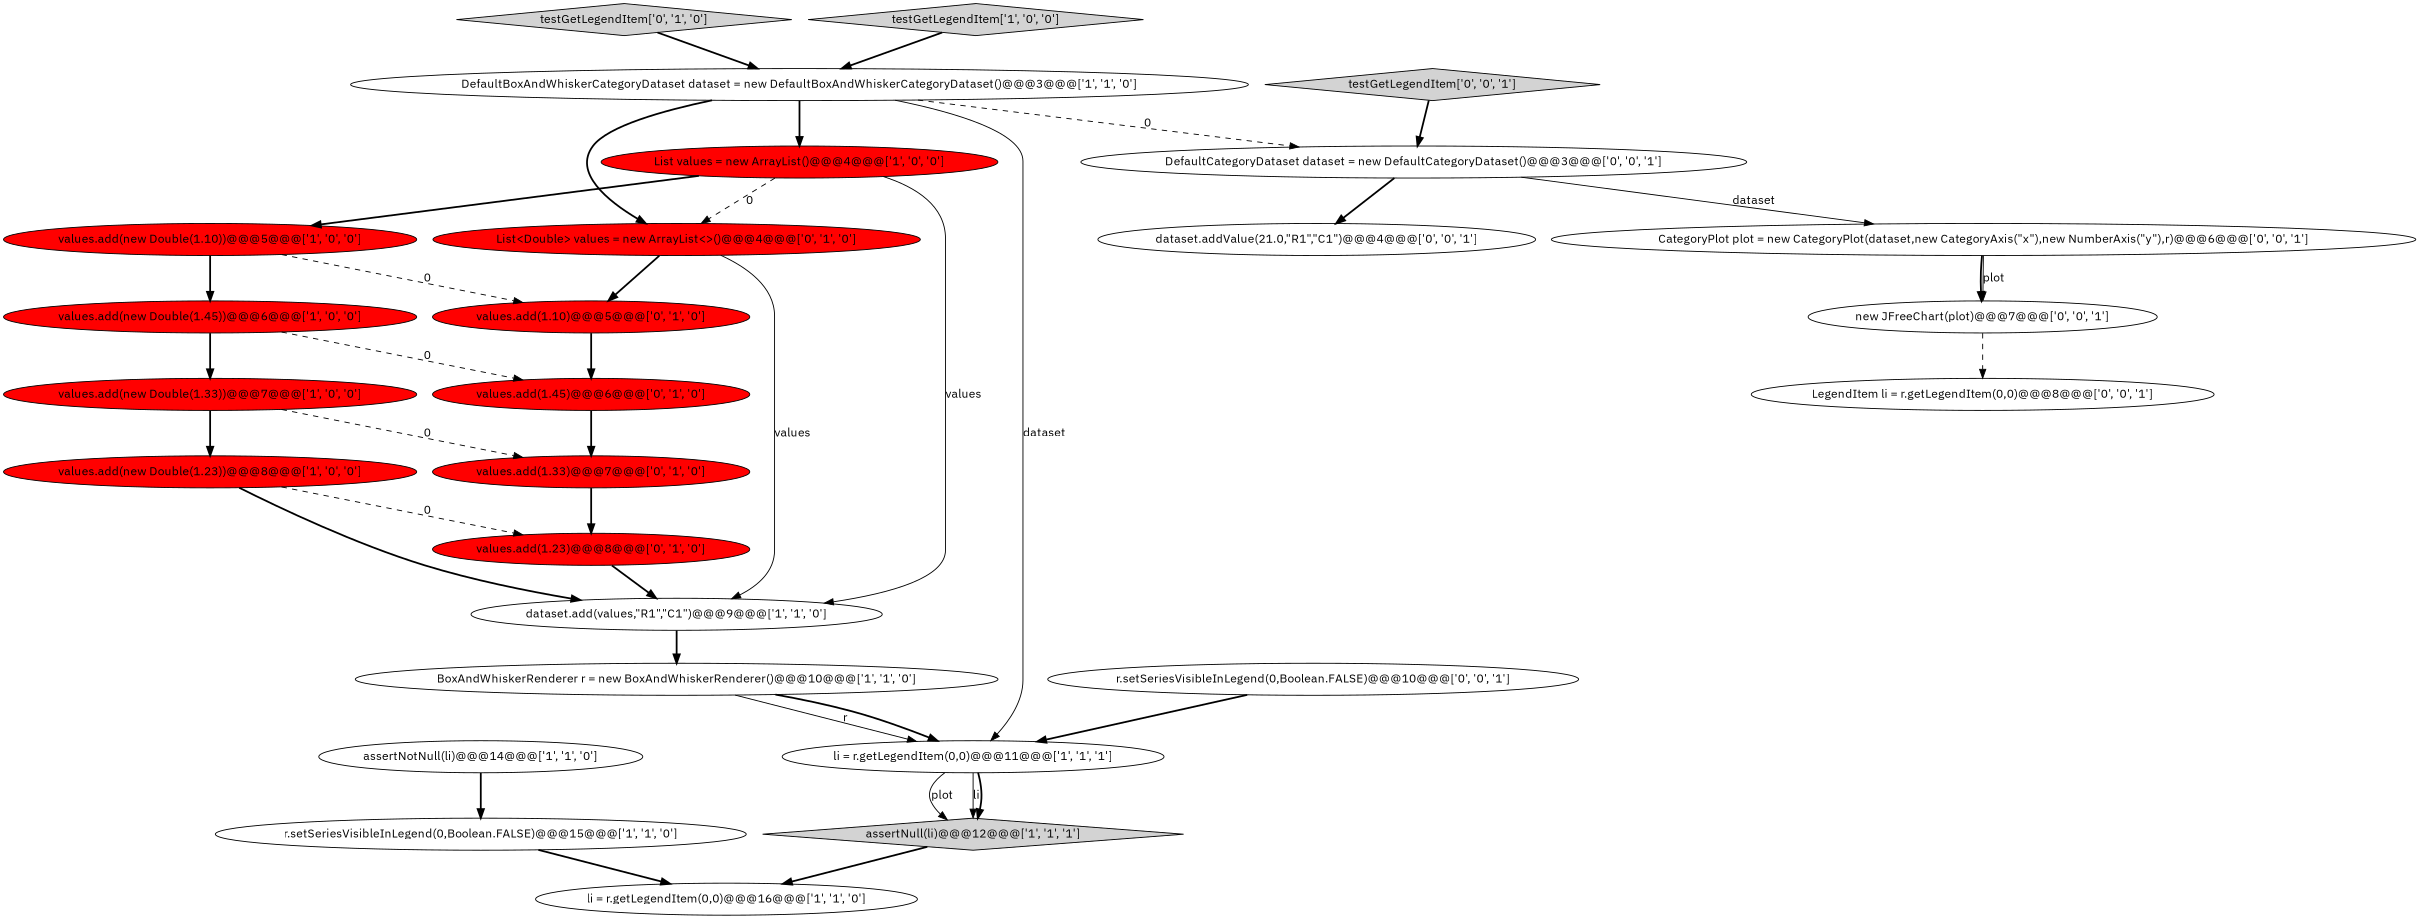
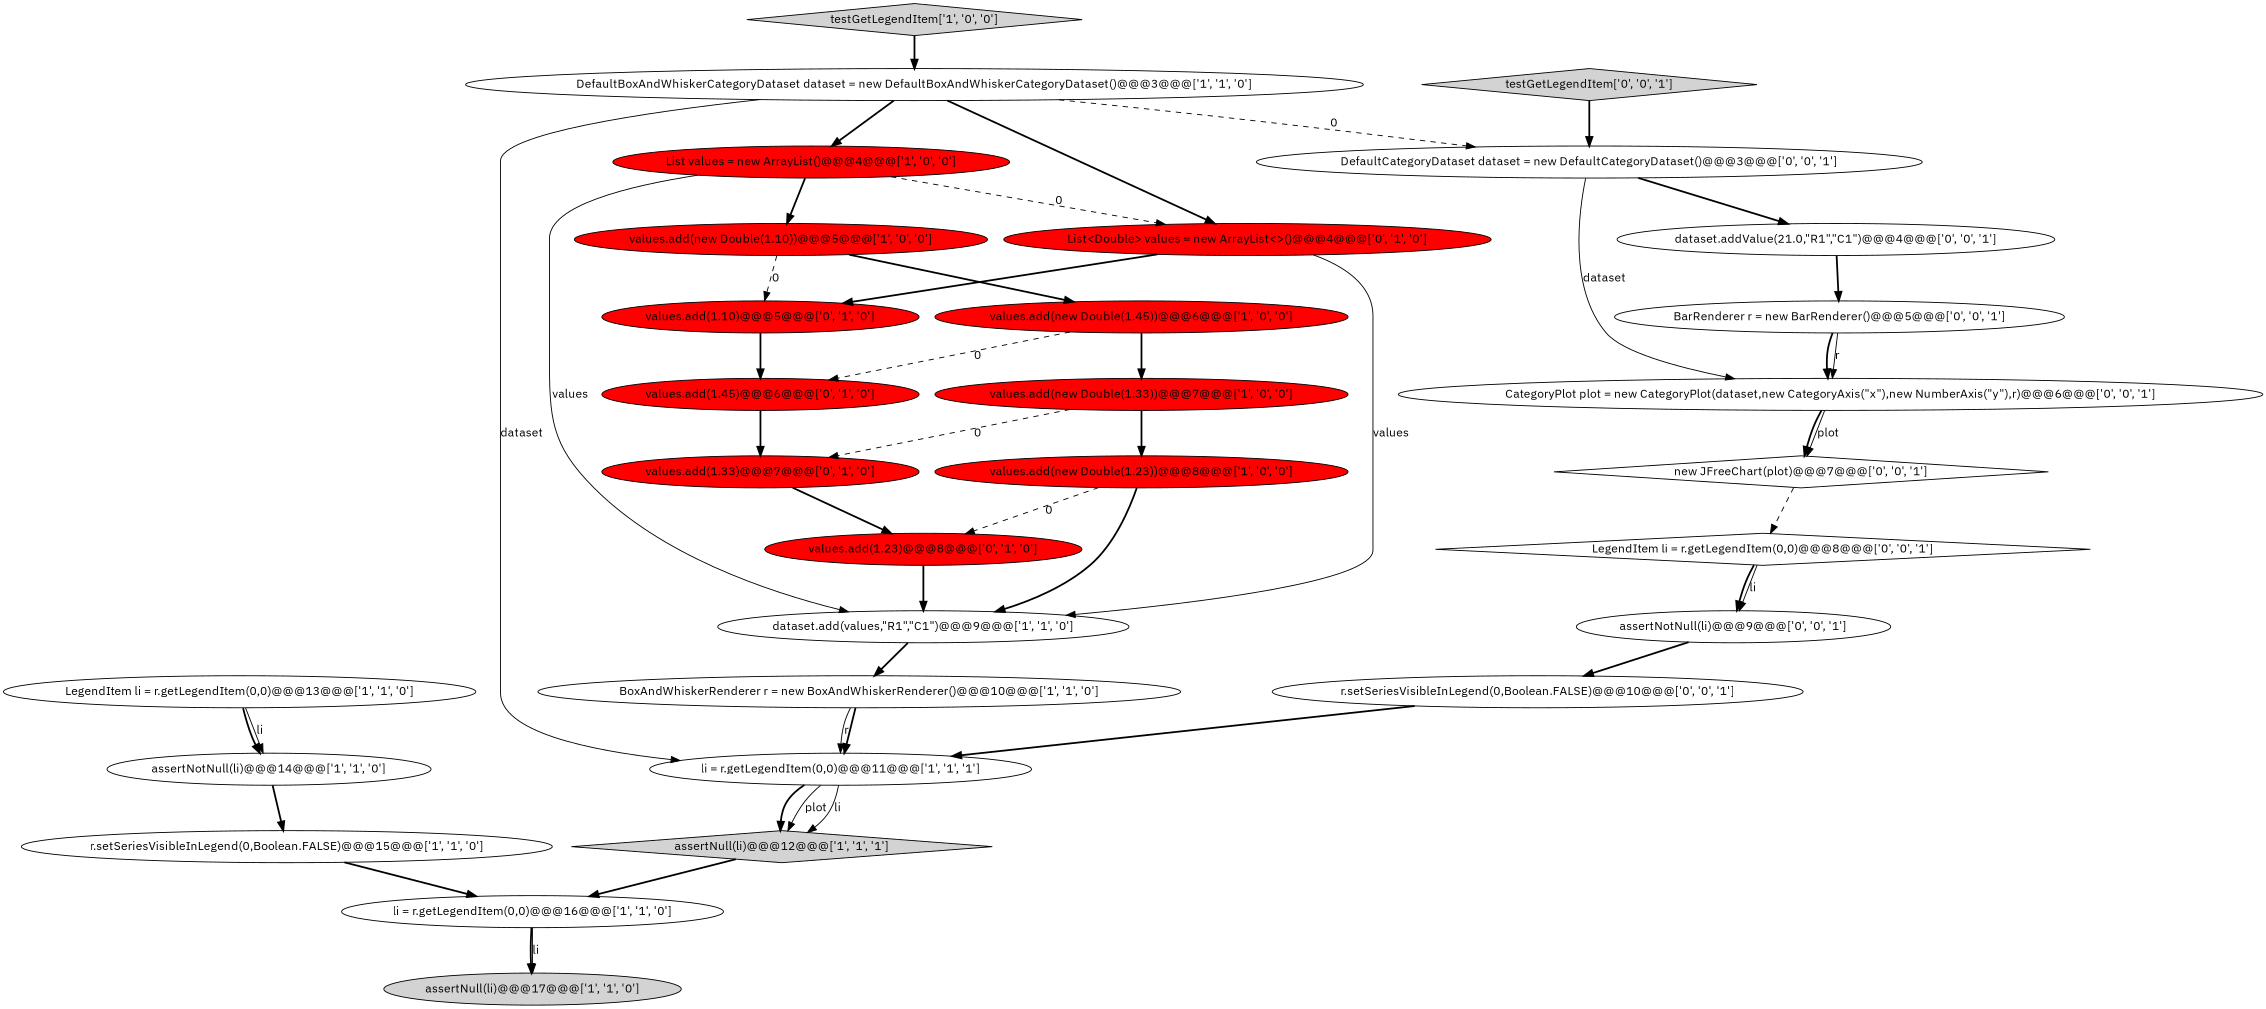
node "testGetLegendItem['0', '1', '0']": removed
node "BarRenderer r = new BarRenderer()@@@5@@@['0', '0', '1']": added
node "new JFreeChart(plot)@@@7@@@['0', '0', '1']": shape ellipse -> diamond
node "LegendItem li = r.getLegendItem(0,0)@@@8@@@['0', '0', '1']": shape ellipse -> diamond
node "assertNotNull(li)@@@9@@@['0', '0', '1']": added
node "LegendItem li = r.getLegendItem(0,0)@@@13@@@['1', '1', '0']": added
node "assertNull(li)@@@17@@@['1', '1', '0']": added
